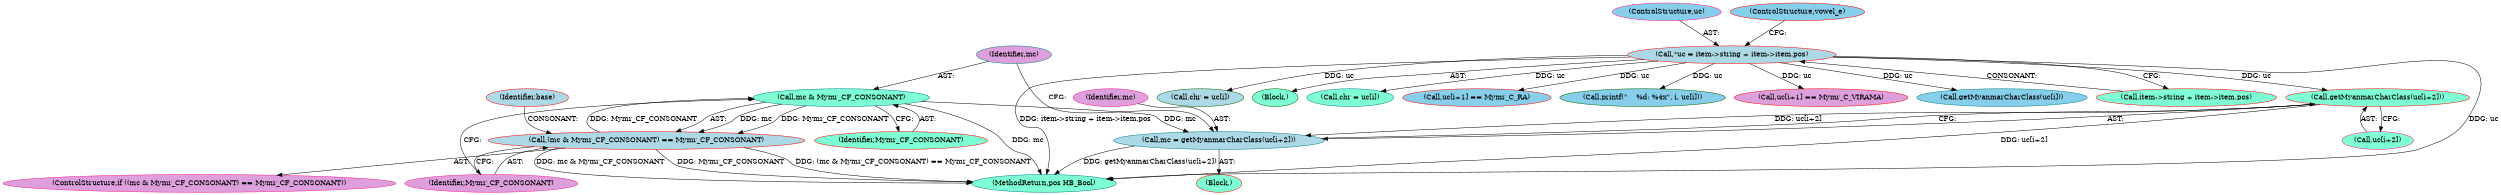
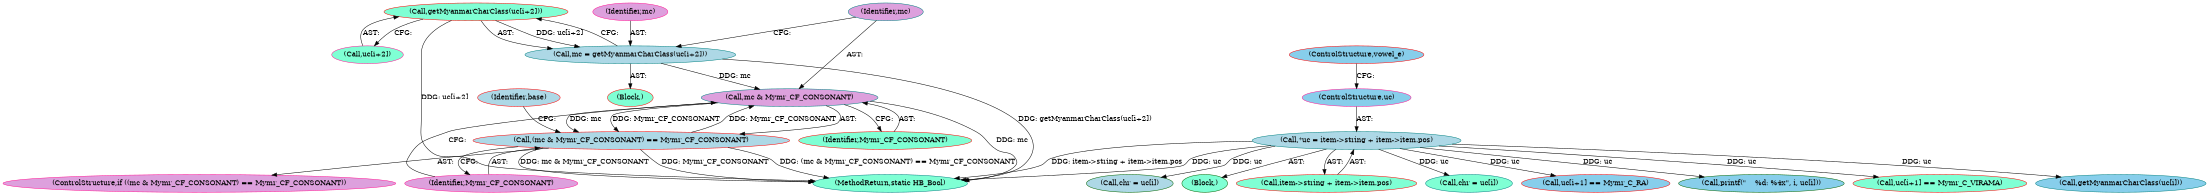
edge "(ControlStructure,vowel_e)" -> "(Call,*uc = item->string + item->item.pos)": now "(ControlStructure,vowel_e)" -> "(ControlStructure,uc)"
node "(Call,*uc = item->string + item->item.pos)": color red -> teal
edge "(Call,*uc = item->string + item->item.pos)" -> "(Call,getMyanmarCharClass(uc[i+2]))": removed, label "DDG: uc"
edge "(Call,item->string + item->item.pos)" -> "(Call,*uc = item->string + item->item.pos)": label "CONSONANT: " -> "AST: "
edge "(Call,*uc = item->string + item->item.pos)" -> "(Call,item->string + item->item.pos)": label "CFG: " -> "AST: "
node "(Call,mc & Mymr_CF_CONSONANT)": fillcolor aquamarine -> plum
node "(Call,uc[i+1] == Mymr_C_VIRAMA)": fillcolor plum -> aquamarine
edge "(Call,mc & Mymr_CF_CONSONANT)" -> "(Call,mc = getMyanmarCharClass(uc[i+2]))": reversed
edge "(Identifier,base)" -> "(Call,(mc & Mymr_CF_CONSONANT) == Mymr_CF_CONSONANT)": label "CONSONANT: " -> "CFG: "
node "(MethodReturn,pos HB_Bool)": label "(MethodReturn,pos HB_Bool)" -> "(MethodReturn,static HB_Bool)"
